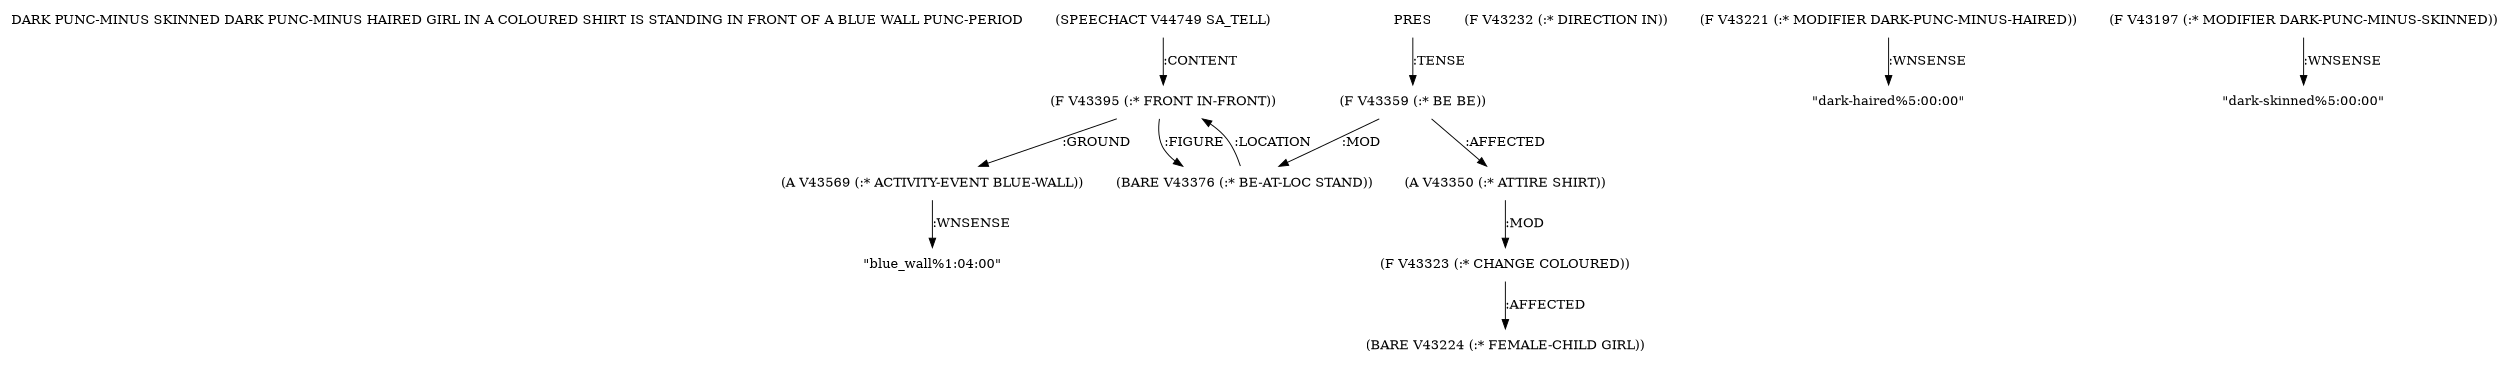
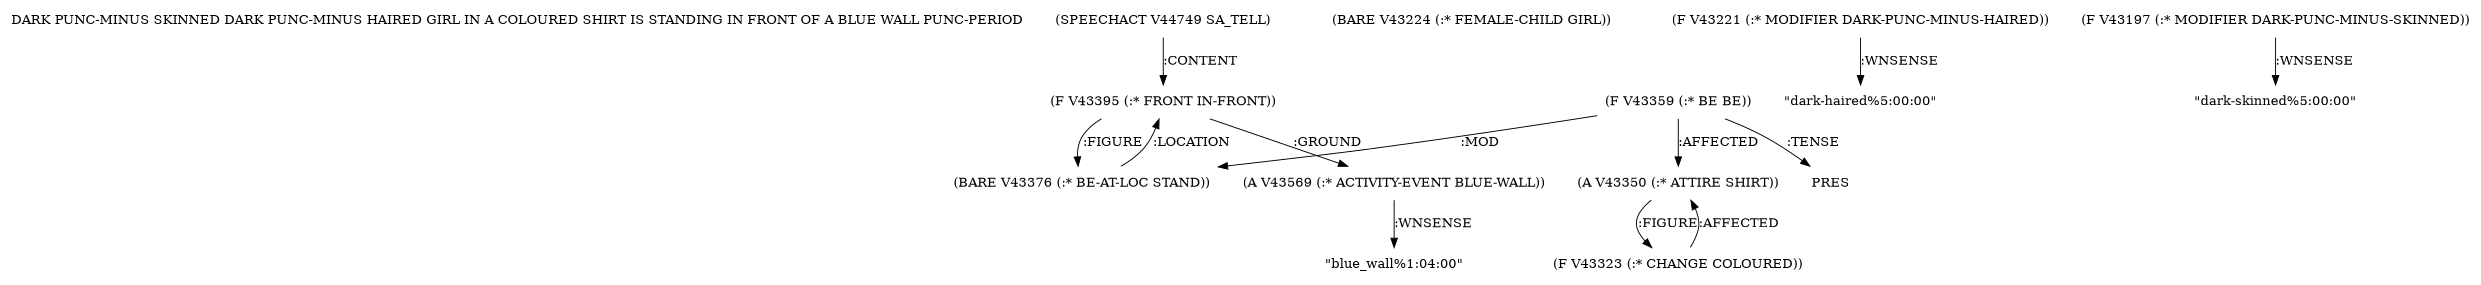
node "(F V43232 (:* DIRECTION IN))": removed
edge "PRES" -> "(F V43359 (:* BE BE))": reversed
edge "(A V43350 (:* ATTIRE SHIRT))" -> "(F V43323 (:* CHANGE COLOURED))": label ":MOD" -> ":FIGURE"
edge "(F V43323 (:* CHANGE COLOURED))" -> "(BARE V43224 (:* FEMALE-CHILD GIRL))": now "(F V43323 (:* CHANGE COLOURED))" -> "(A V43350 (:* ATTIRE SHIRT))"
